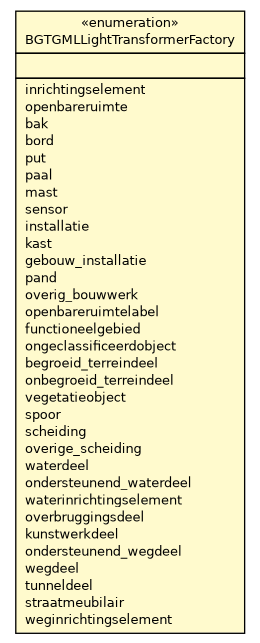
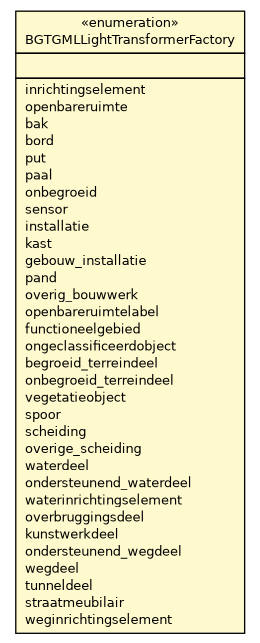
node "BGTGMLLightTransformerFactory": text "mast" -> "onbegroeid"
